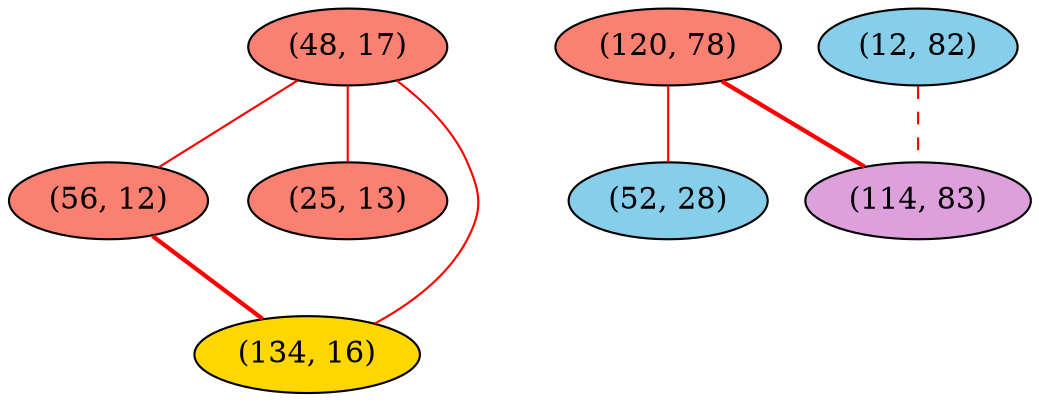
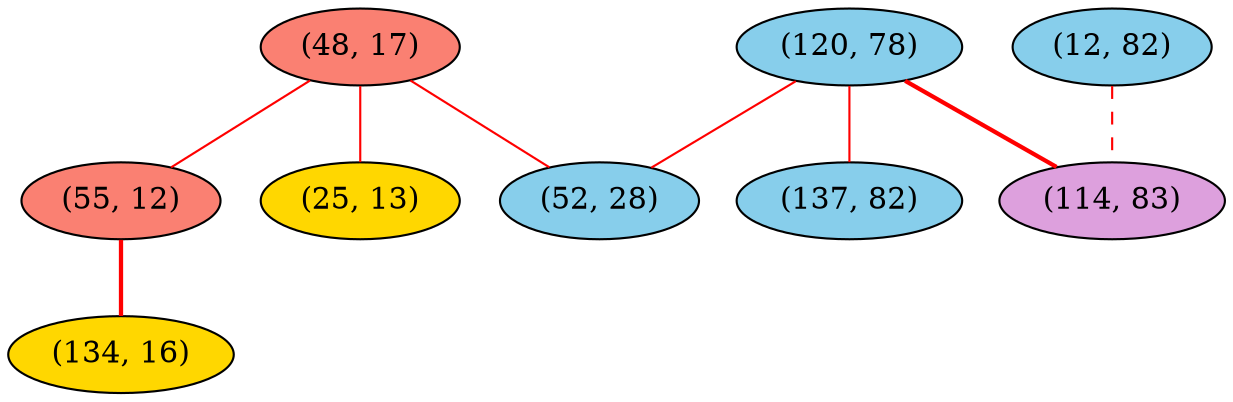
node "(120, 78)": fillcolor salmon -> skyblue
node "(56, 12)": label "(56, 12)" -> "(55, 12)"
node "(25, 13)": fillcolor salmon -> gold
node "(137, 82)": added
edge "(48, 17)" -- "(134, 16)": now "(48, 17)" -- "(52, 28)"
